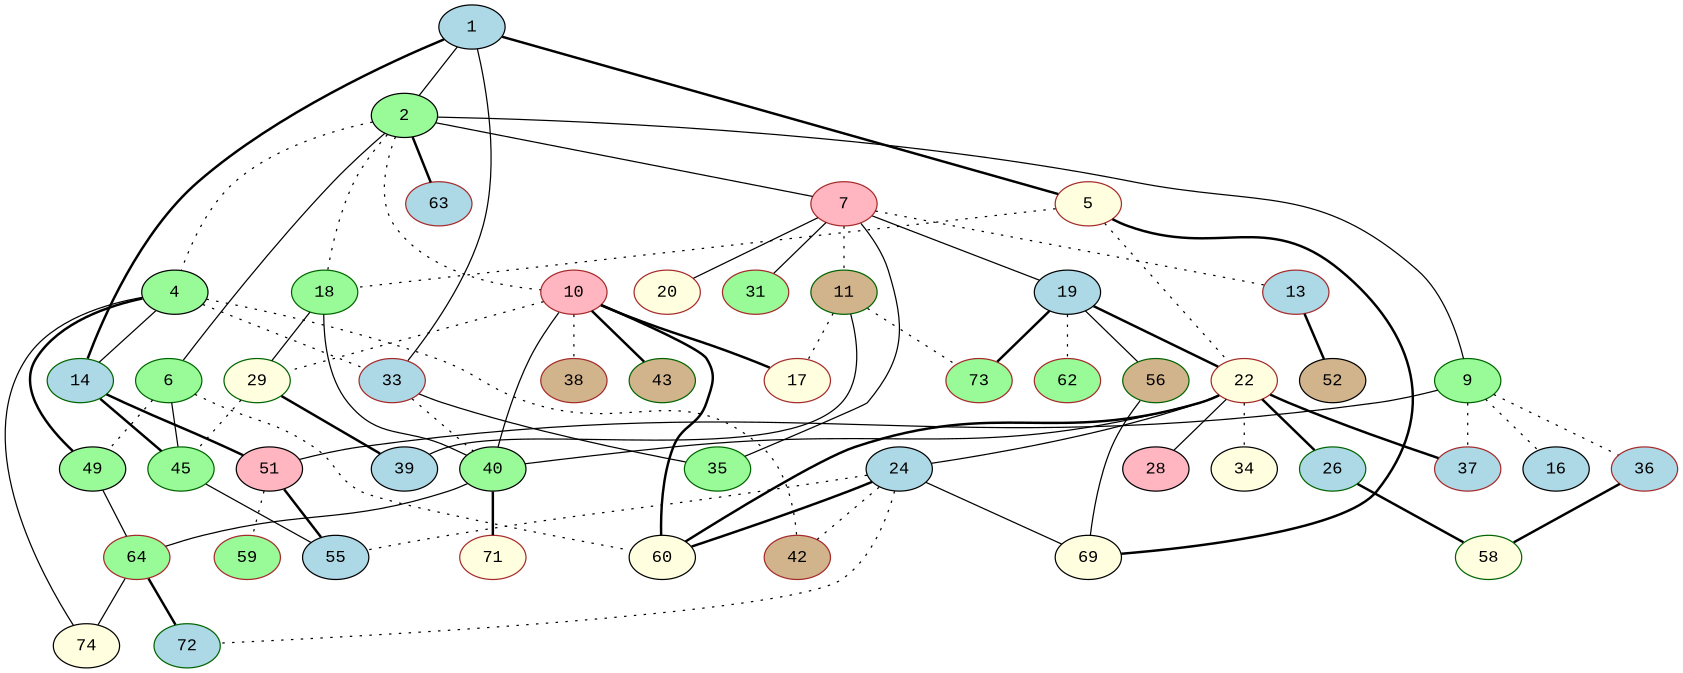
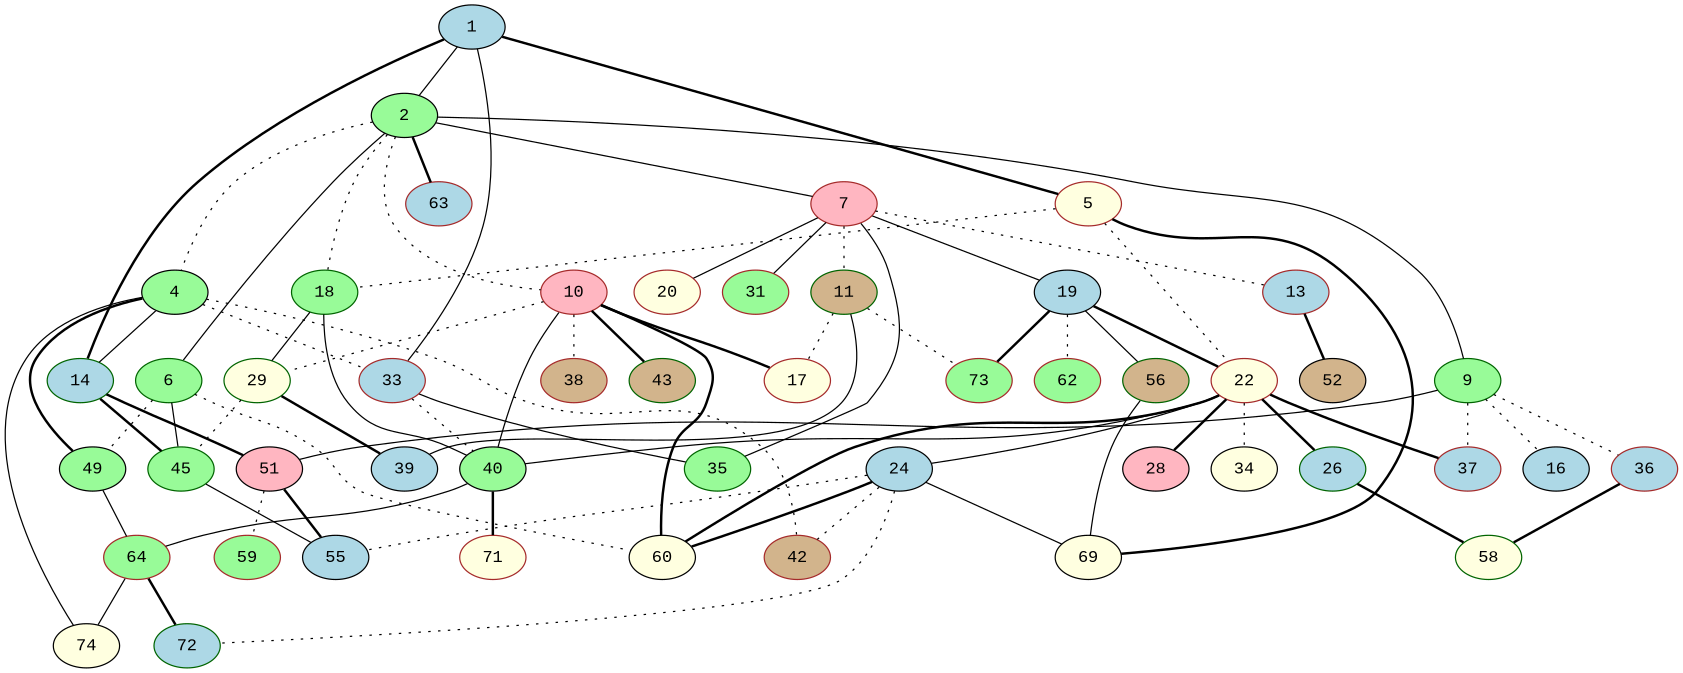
edge "22" -- "28": style solid -> bold
